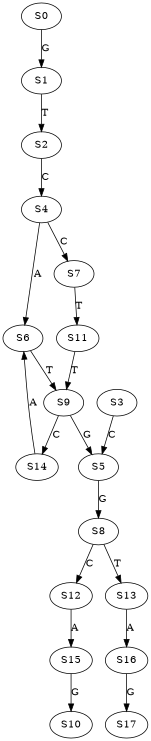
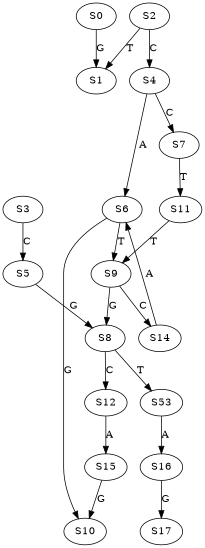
edge "S1" -> "S2": reversed
edge "S6" -> "S10": added, label "G"
edge "S9" -> "S5": now "S9" -> "S8"
node "S13": label "S13" -> "S53"
